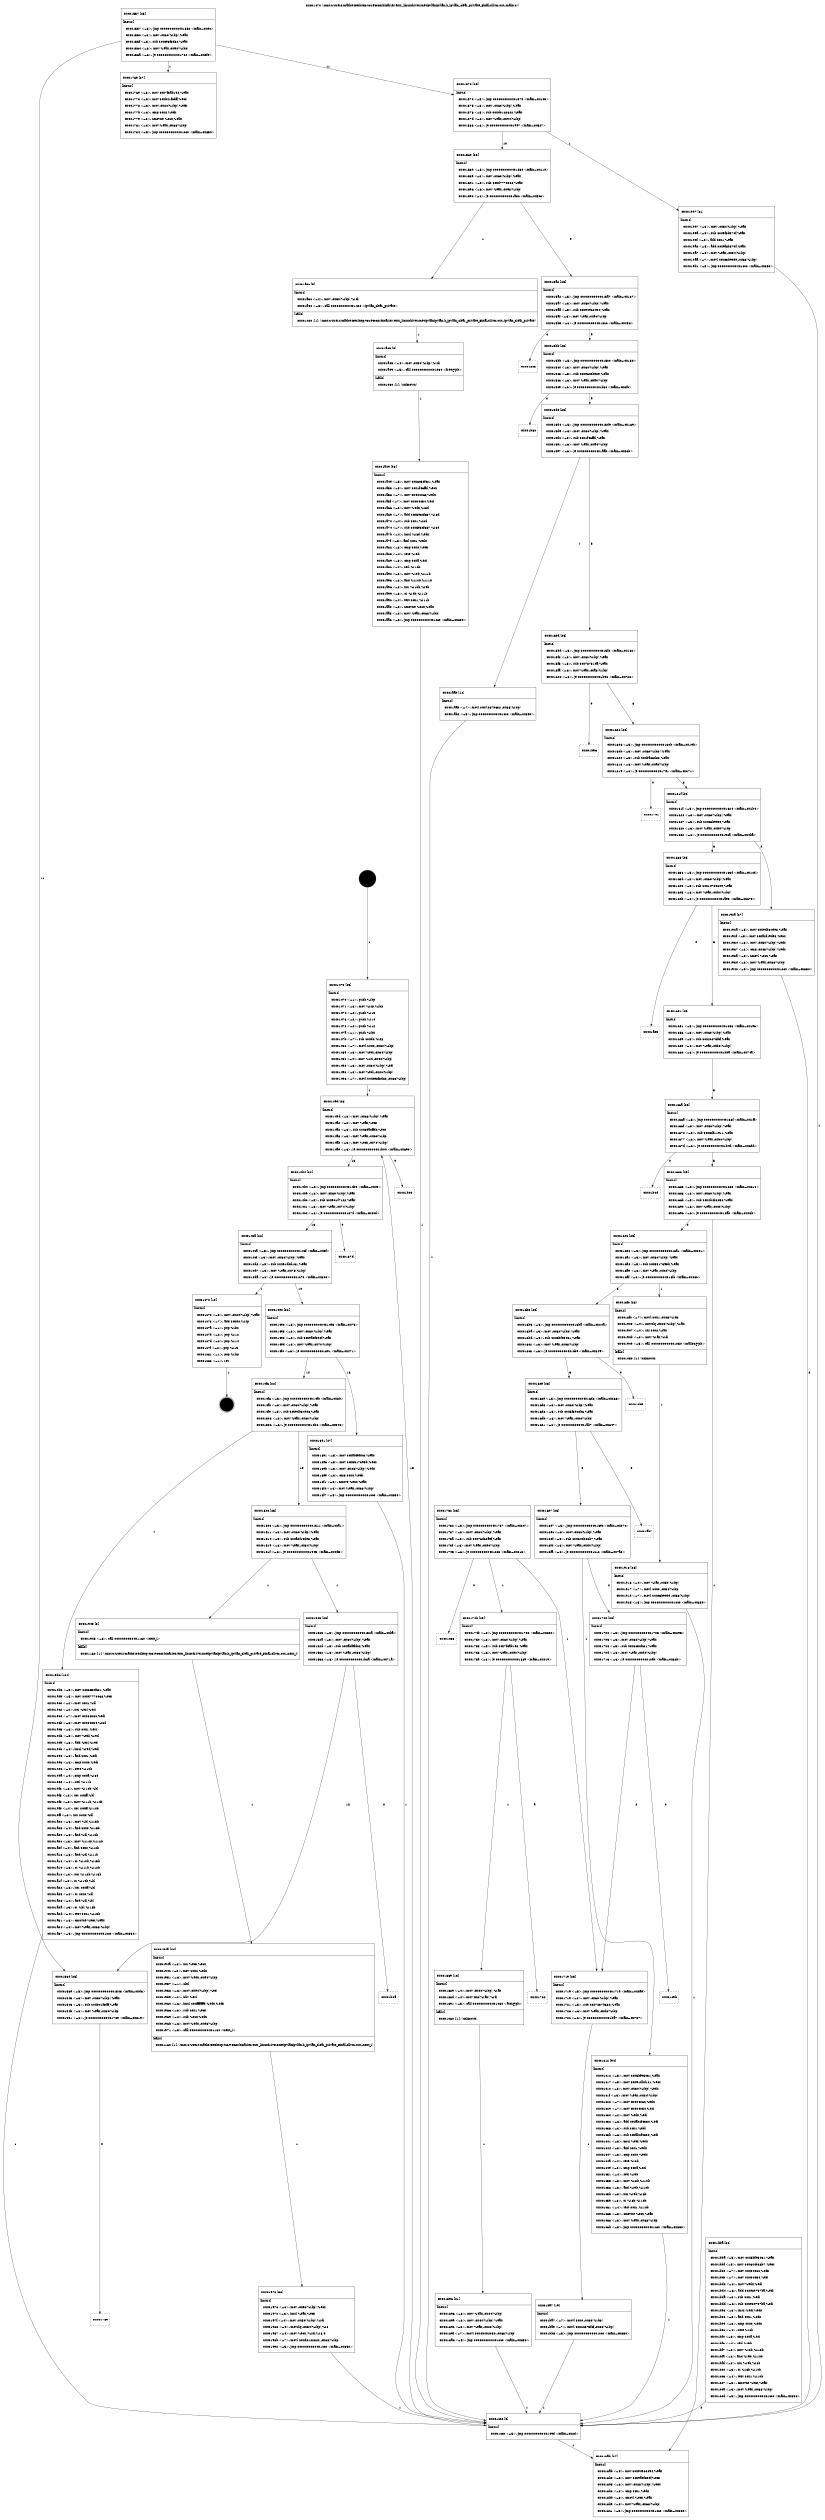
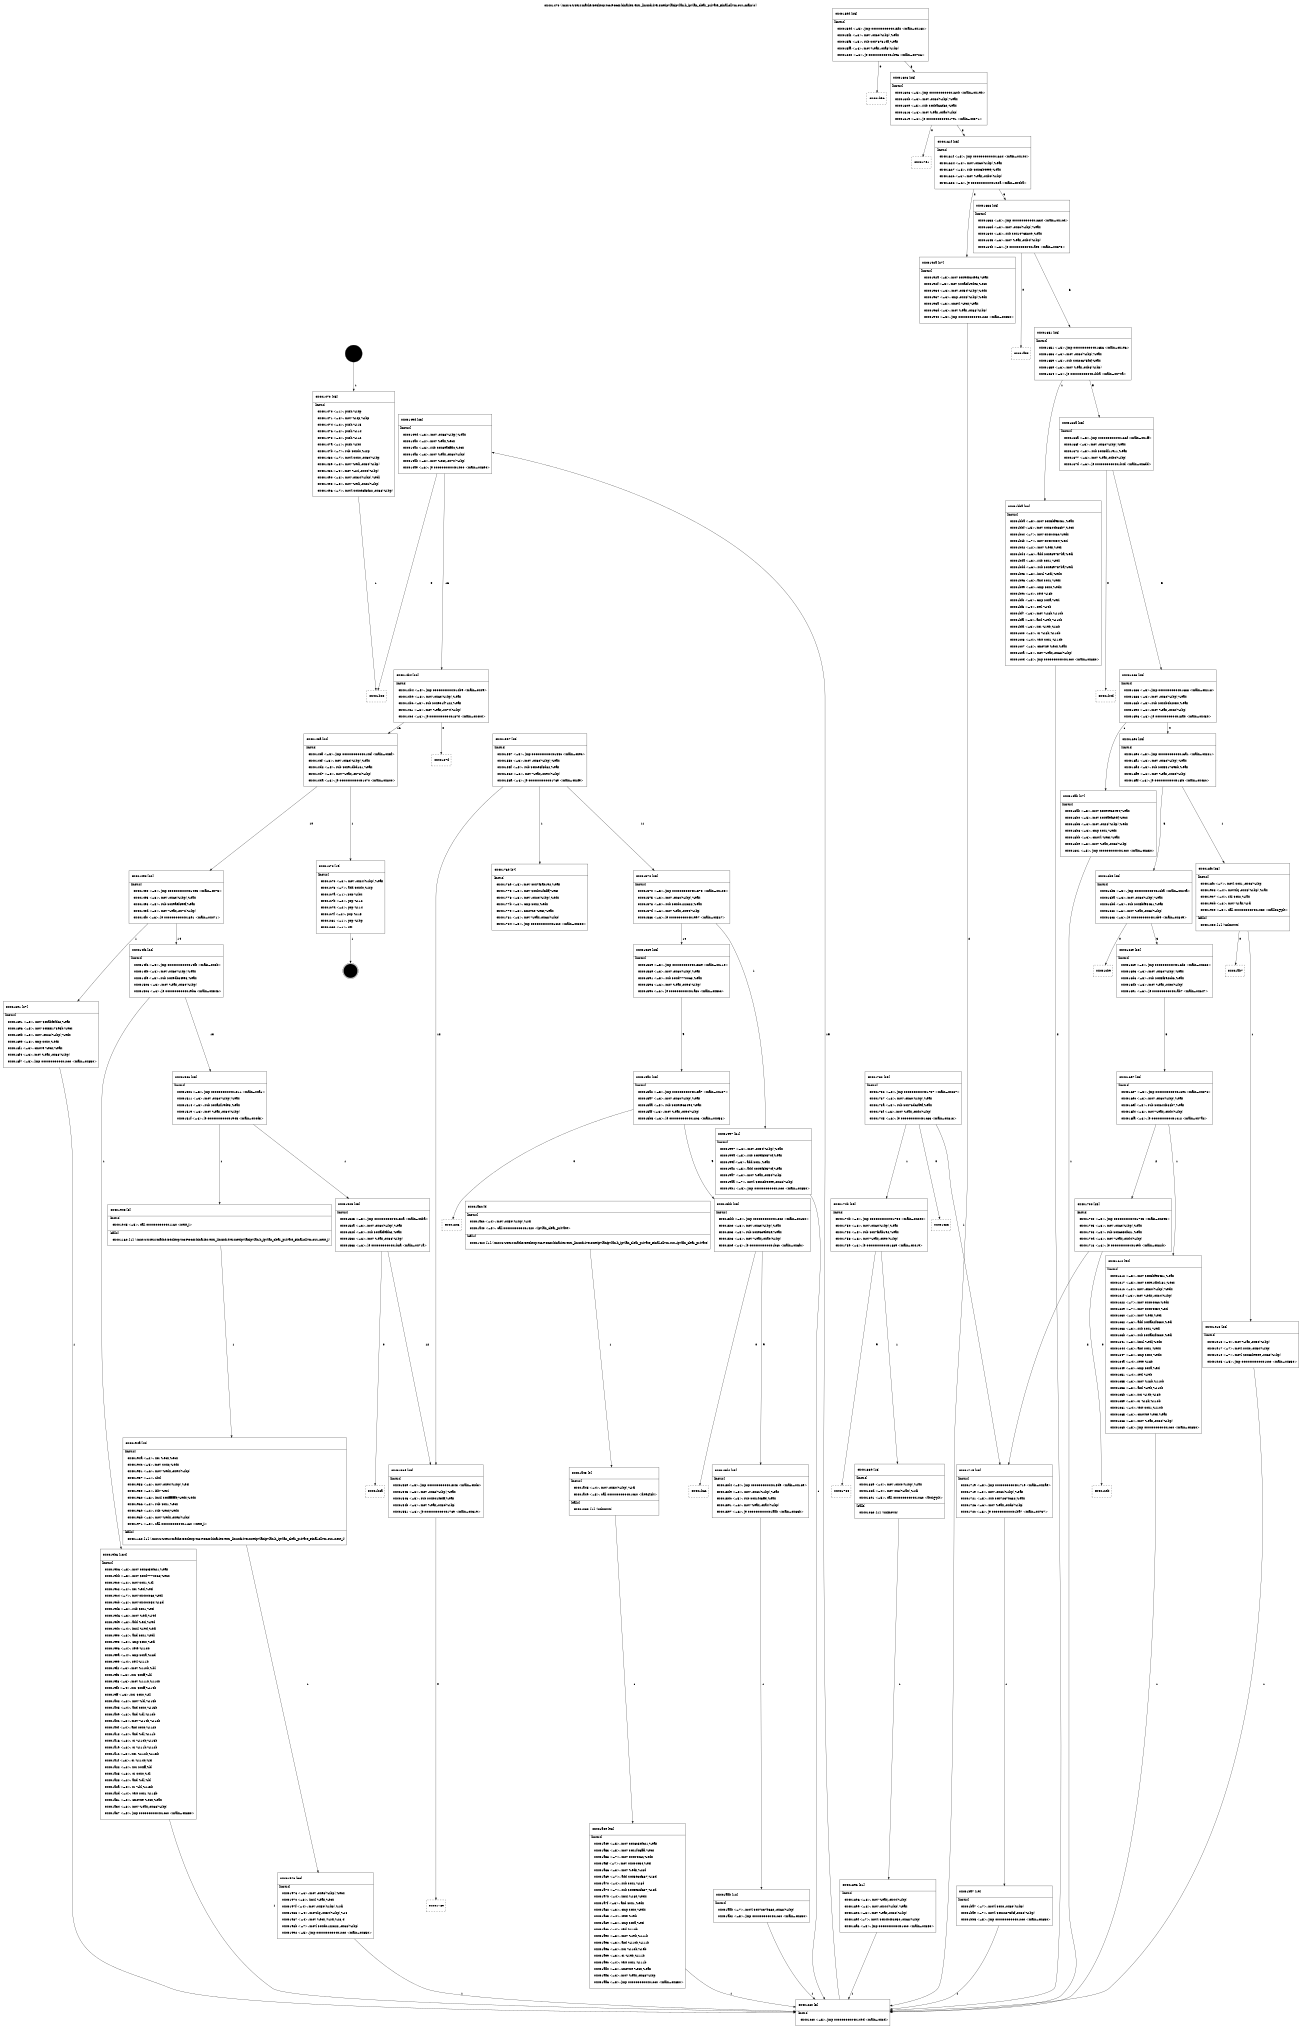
edge "0x401589 [25]" -> "0x401a3c [9]": removed, label "1"
edge "0x401651 [25]" -> "0x401bba [88]": added, label "1"
edge "0x4015d4 [25]" -> "0x4015ed [25]": removed, label "8"
edge "0x401470 [45]" -> "0x40149d [23]": now "0x401470 [45]" -> "0x401b00"
edge "0x4014e0 [22]" -> "0x4018e1 [27]": label " 13" -> " 1"
edge "0x4016ce [25]" -> "0x401ab7": now "0x4018fc [23]" -> "0x401ab7"
edge "0x401cc0 [5]" -> "0x4018ab [27]": reversed
